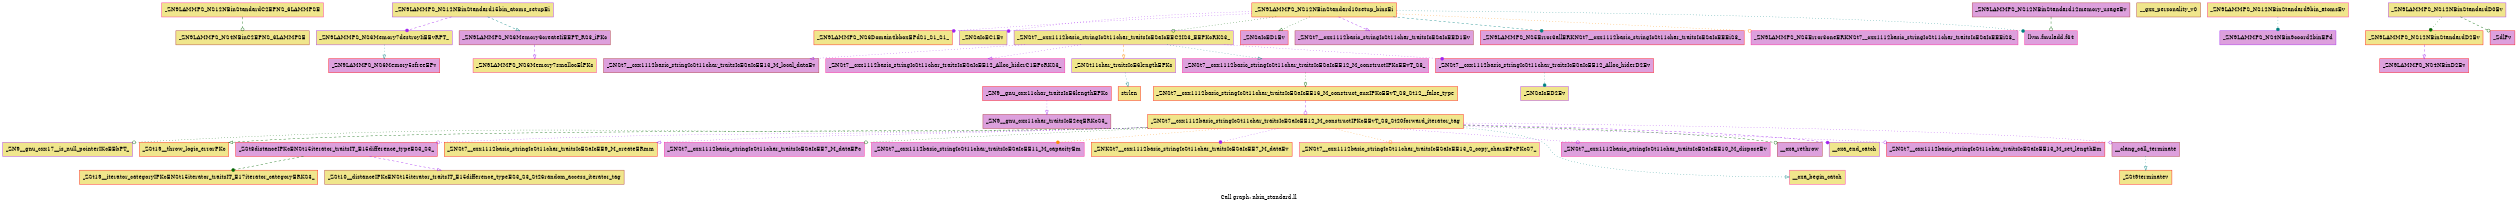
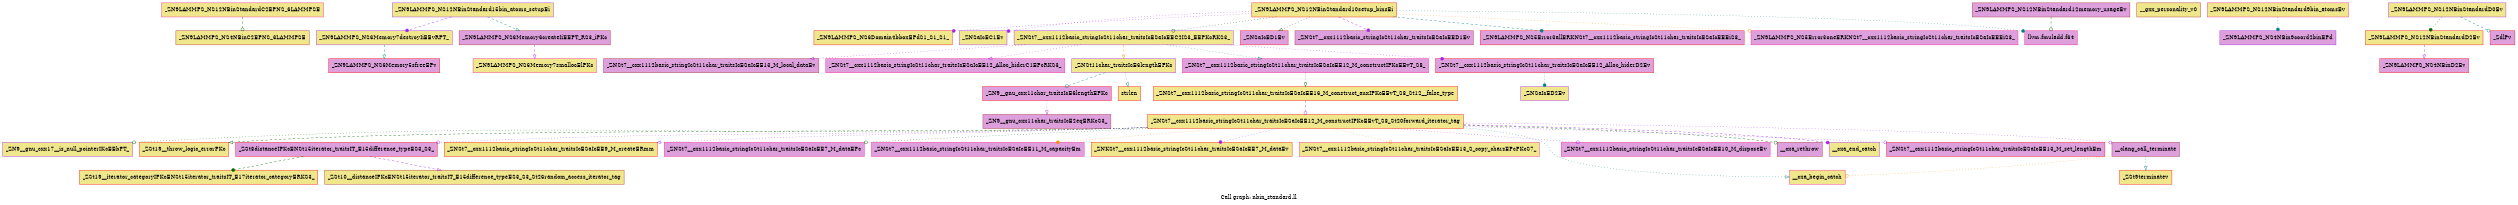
edge "_ZN9LAMMPS_NS12NBinStandard10setup_binsEi" -> "_ZNSt7__cxx1112basic_stringIcSt11char_traitsIcESaIcEED1Ev": arrowhead onormal -> dot
edge "_ZN9LAMMPS_NS12NBinStandardD0Ev" -> "_ZdlPv": color darkgreen -> teal
edge "_ZN9LAMMPS_NS6Memory7destroyIiEEvRPT_" -> "_ZN9LAMMPS_NS6Memory5sfreeEPv": style dotted -> dashed
edge "_ZNSt11char_traitsIcE6lengthEPKc" -> "_ZN9__gnu_cxx11char_traitsIcE6lengthEPKc": added
edge "__clang_call_terminate" -> "__cxa_begin_catch": added
